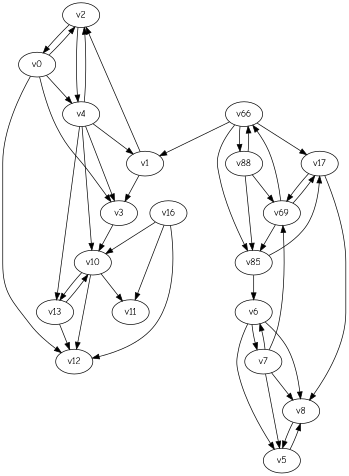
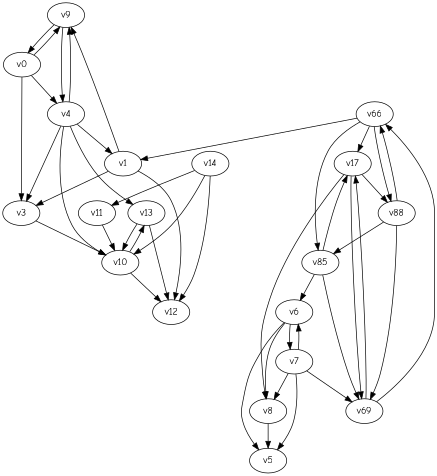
node "v2": label "v2" -> "v9"
edge "v17" -> "v88": added
node "v16": label "v16" -> "v14"
edge "v0" -> "v12": now "v1" -> "v12"
edge "v69" -> "v85": reversed
edge "v10" -> "v11": reversed
edge "v5" -> "v8": removed
